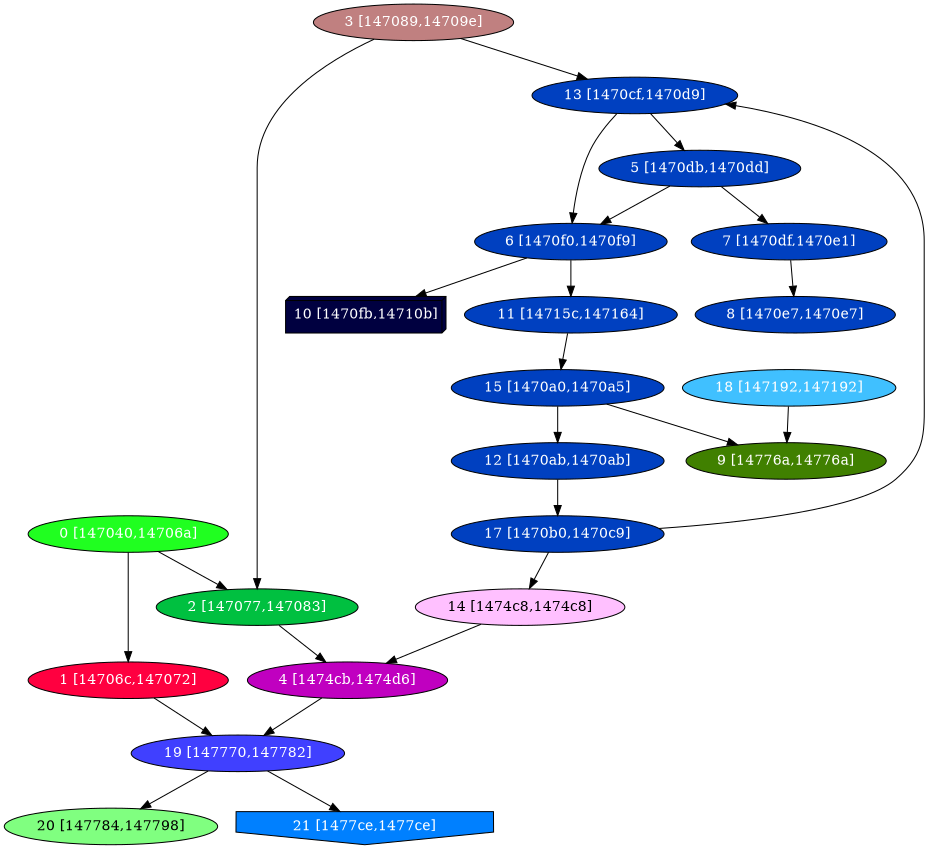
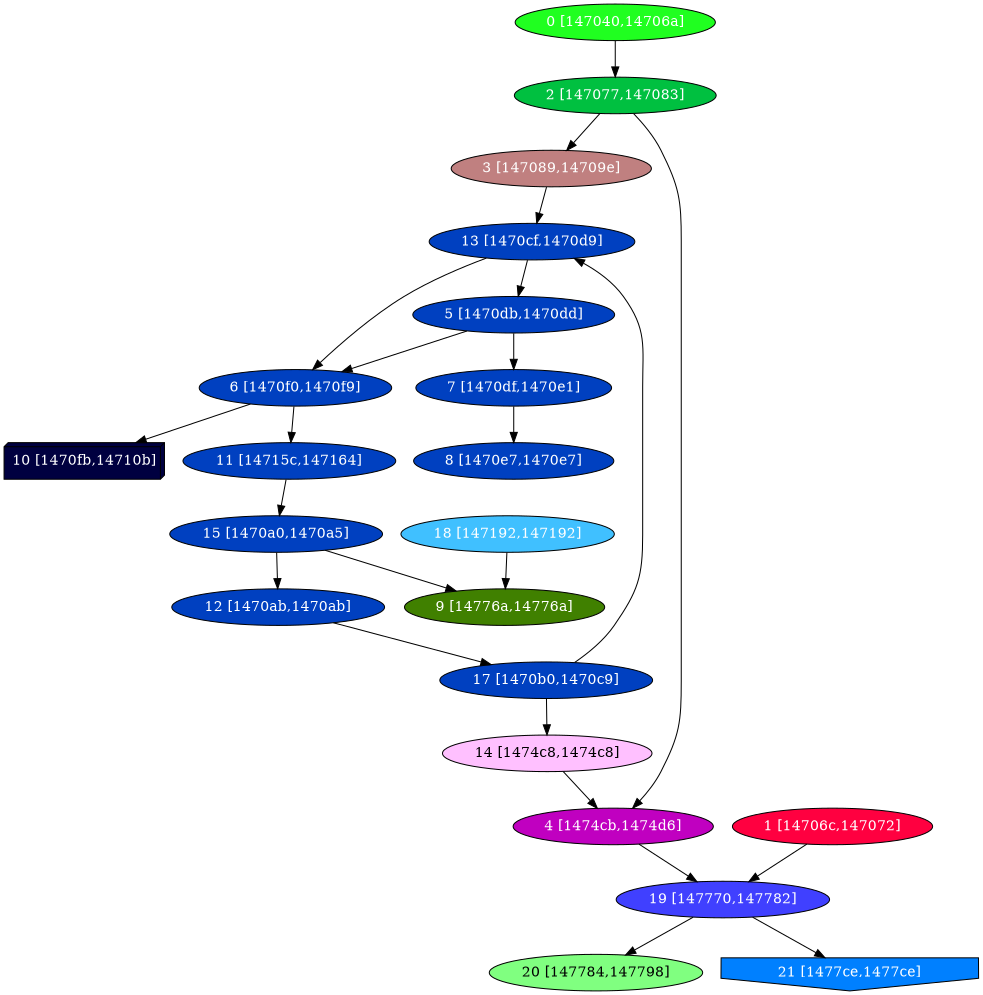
edge "3 [147089,14709e]" -> "2 [147077,147083]": reversed
edge "0 [147040,14706a]" -> "1 [14706c,147072]": removed
